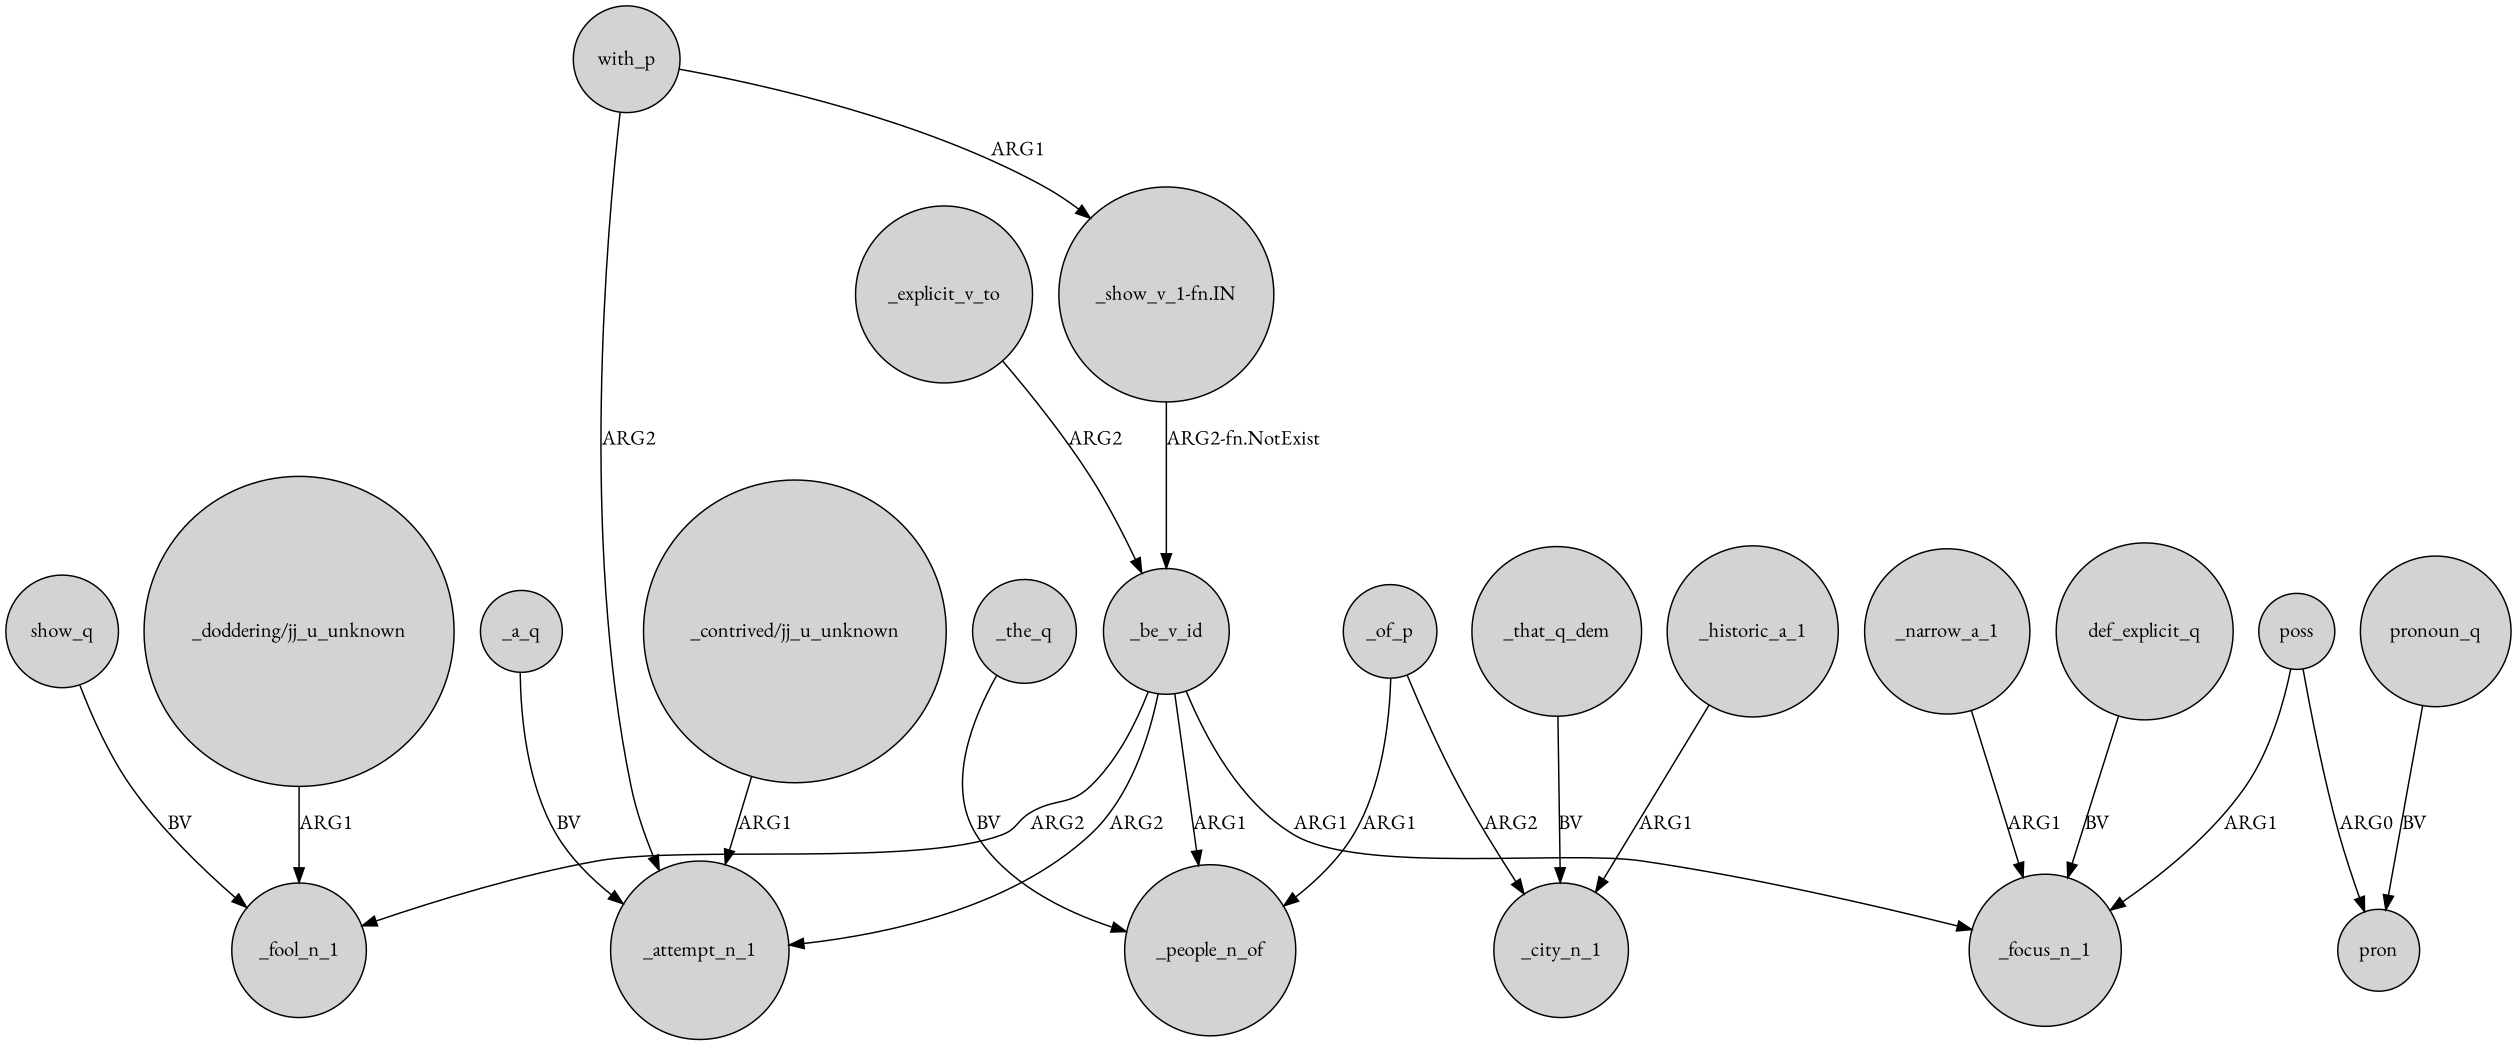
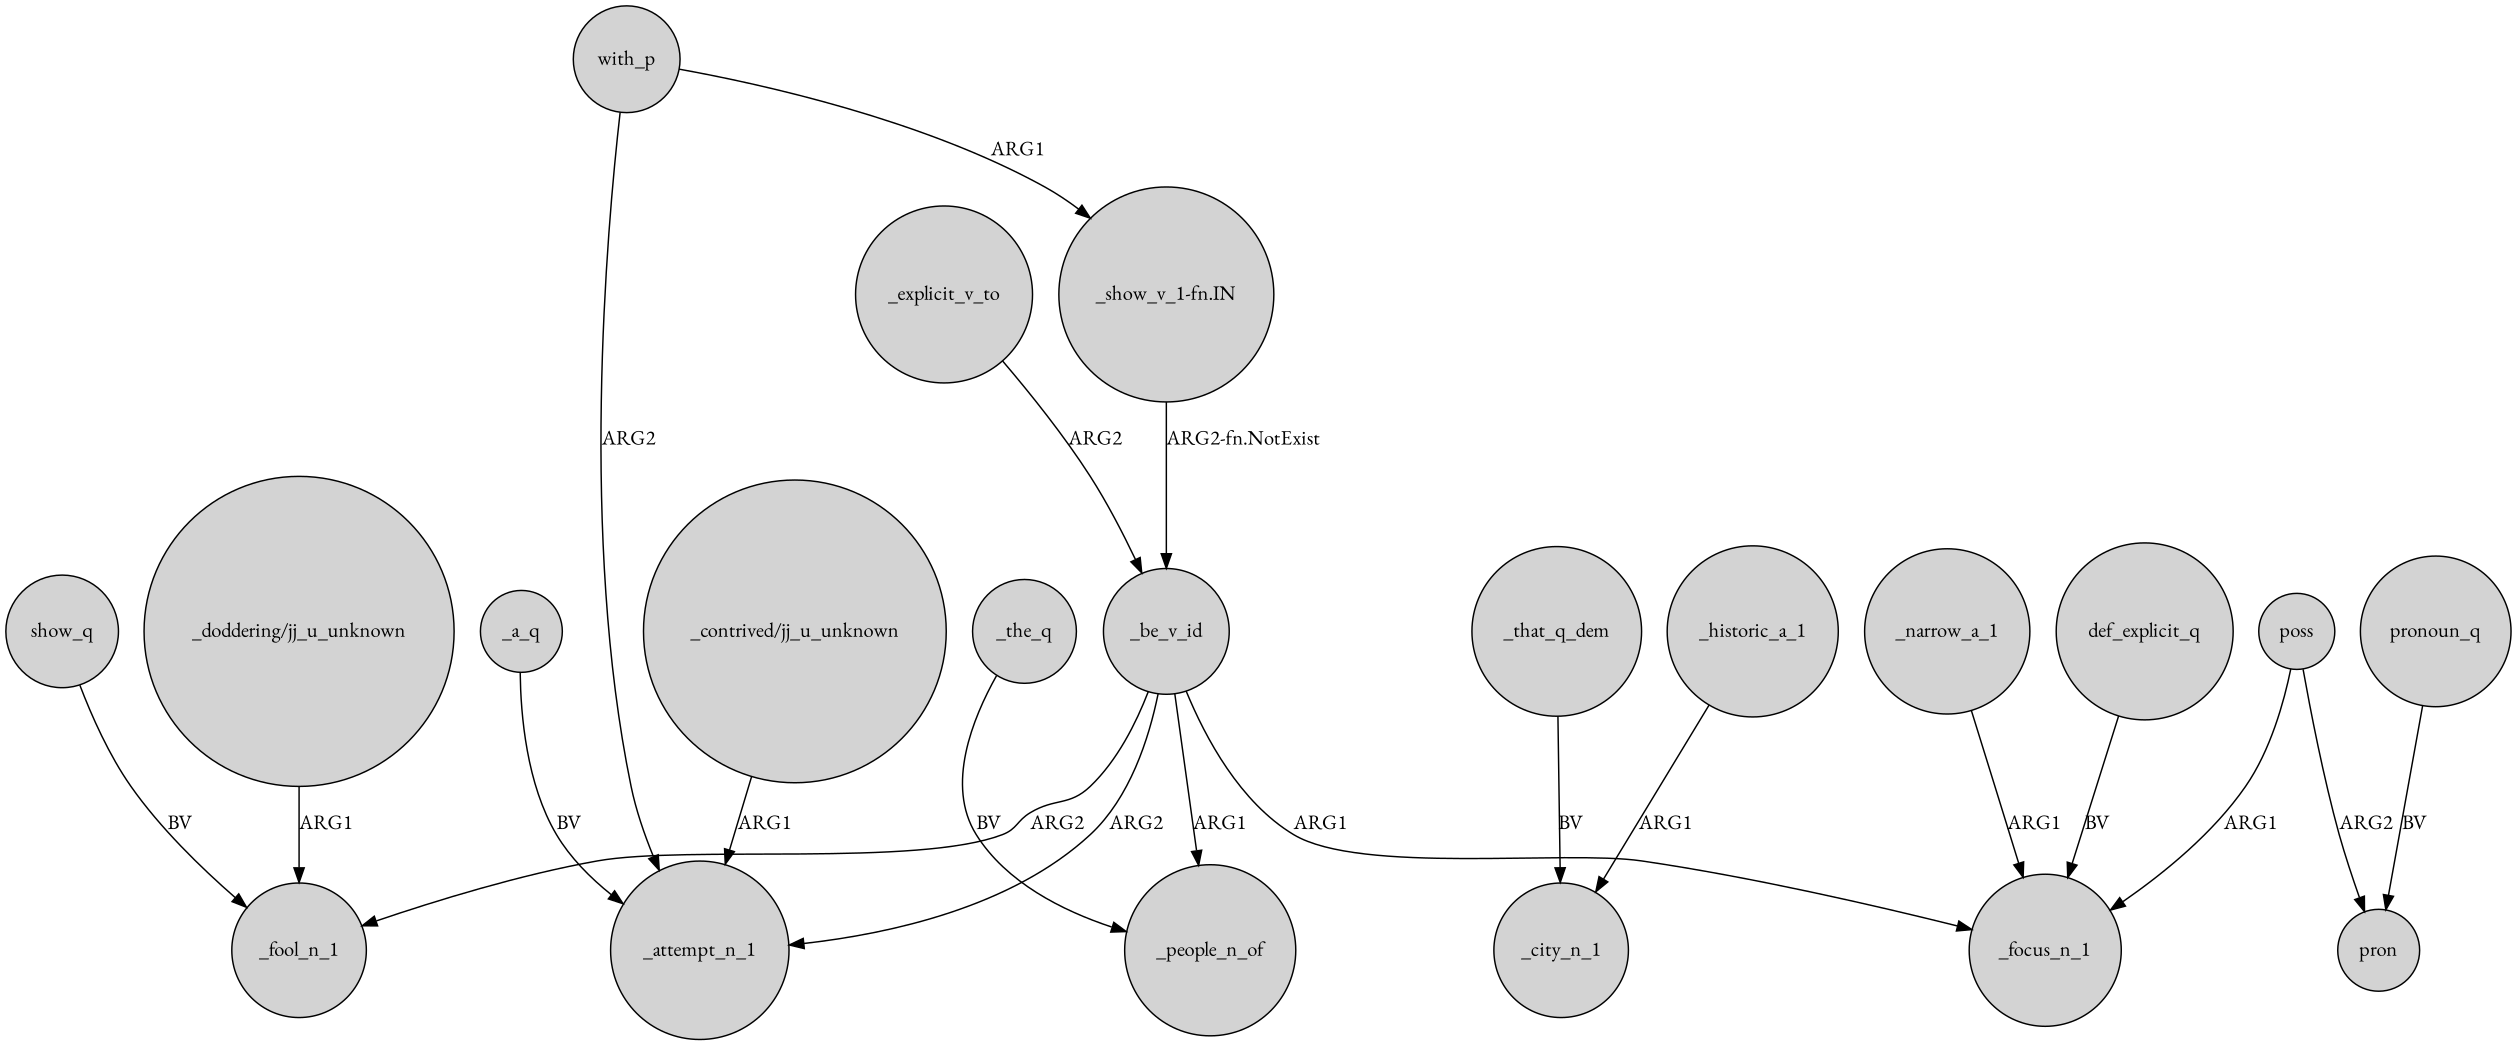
node "_of_p": removed
edge "poss" -> "pron": label "ARG0" -> "ARG2"
